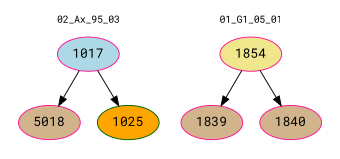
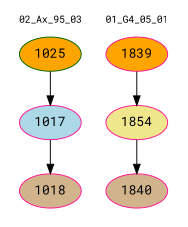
cluster "01_G1_05_01": label "01_G1_05_01" -> "01_G4_05_01"
edge "1017" -> "1025": reversed
edge "1854" -> "1839": reversed
node "5018": label "5018" -> "1018"
node "1839": fillcolor tan -> orange
